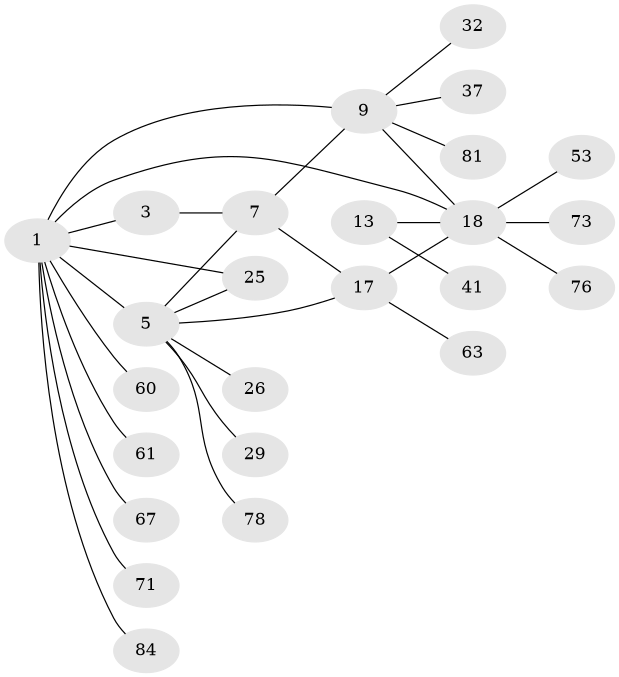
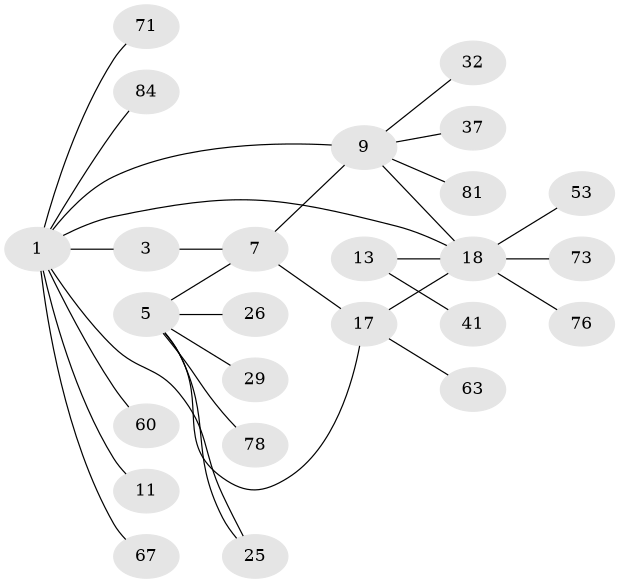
edge "1" -- "5": removed
node "61": label "61" -> "11"
